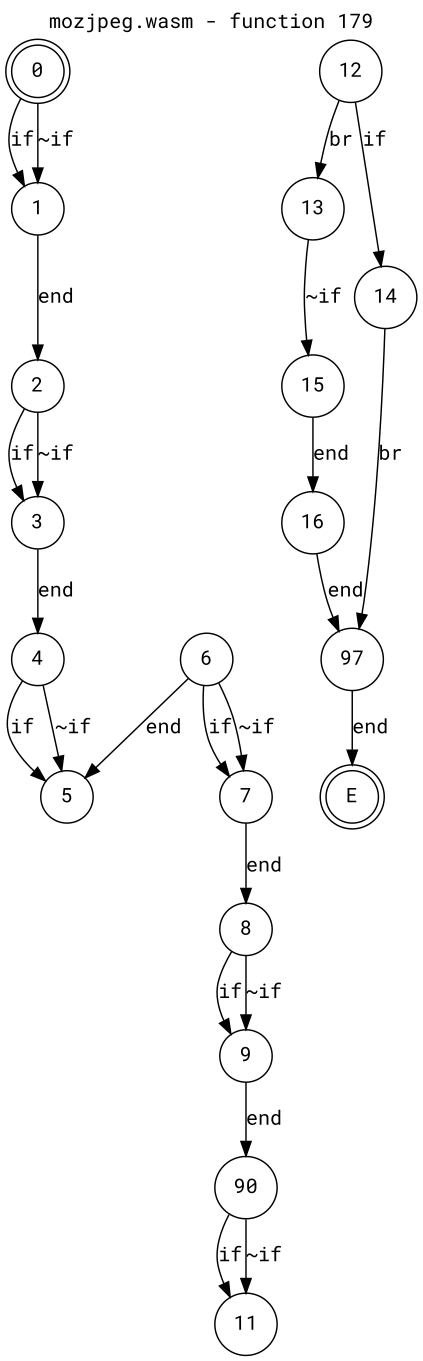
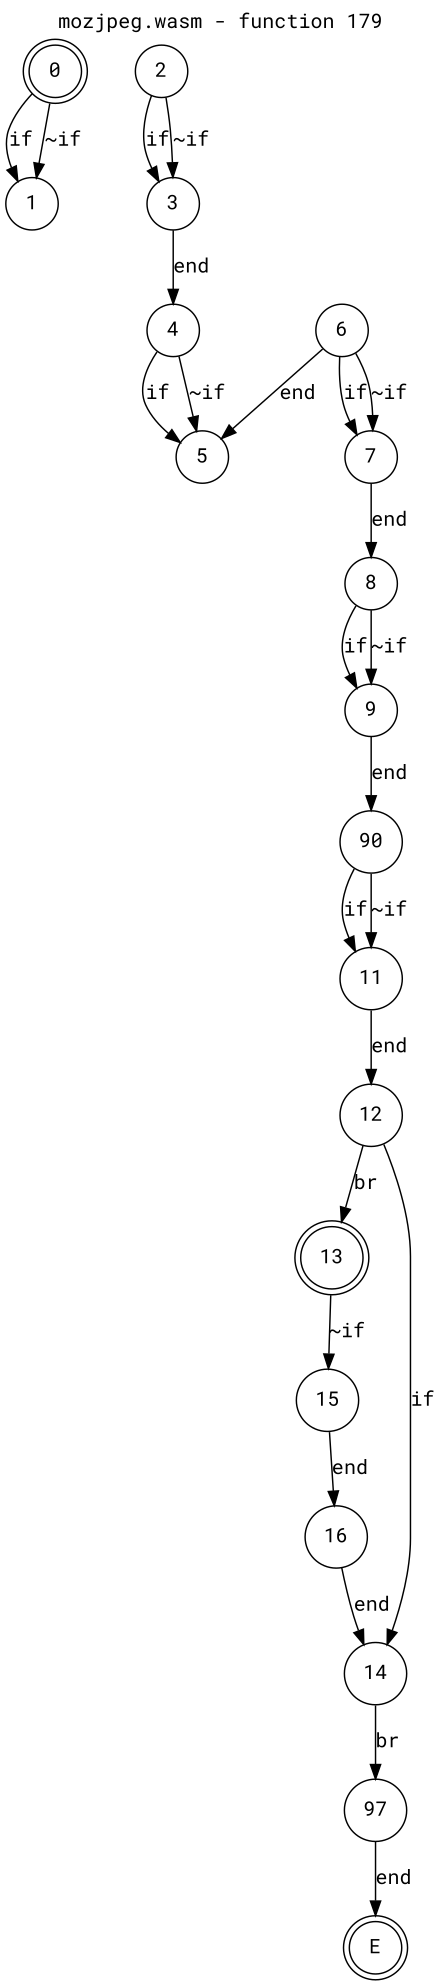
node "13": shape circle -> doublecircle
edge "1" -> "2": removed, label "end"
edge "16" -> "97": now "16" -> "14"
edge "11" -> "12": added, label "end"
